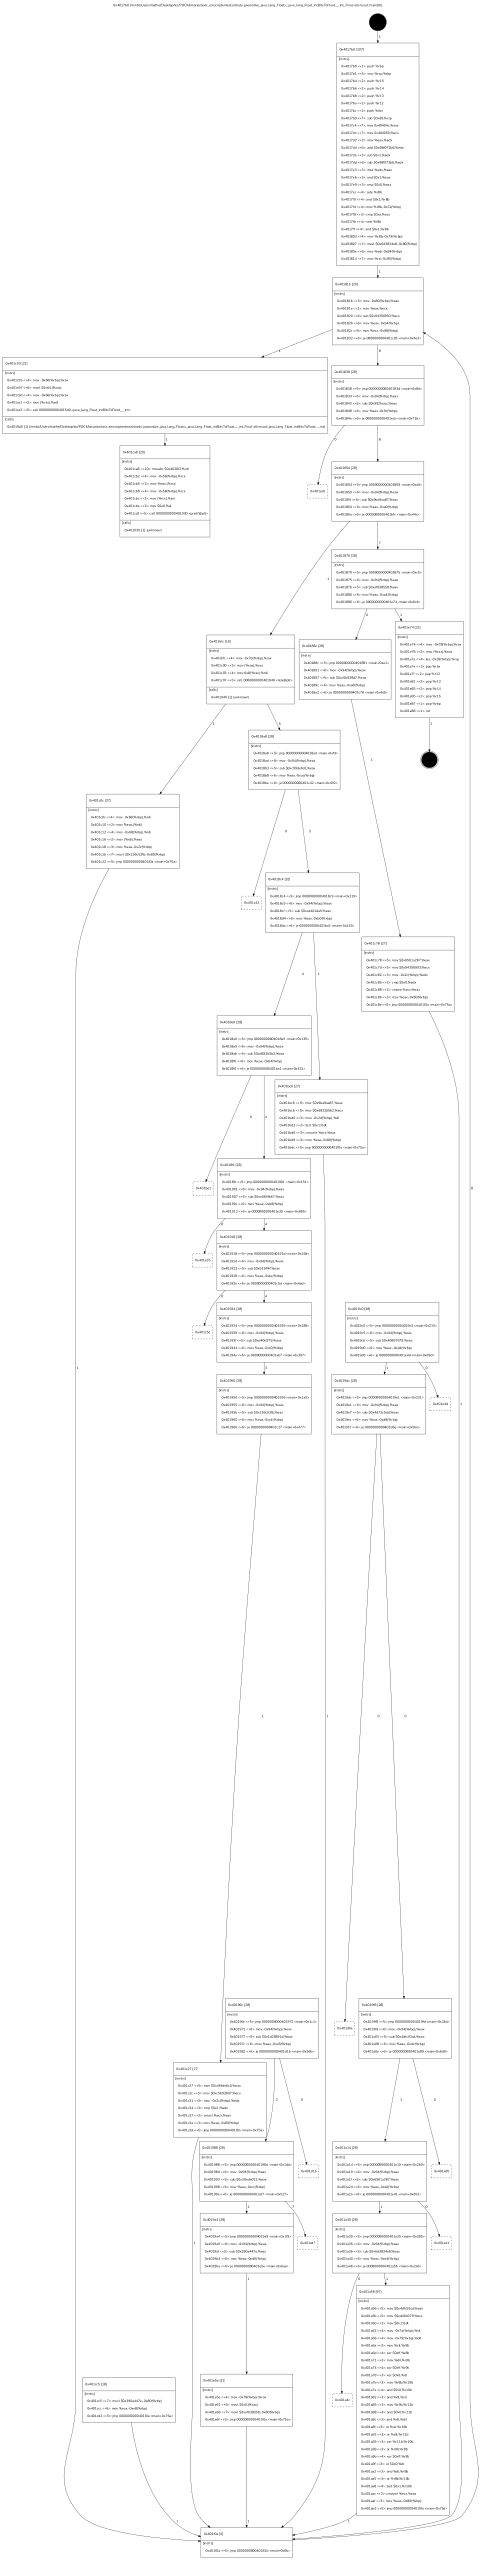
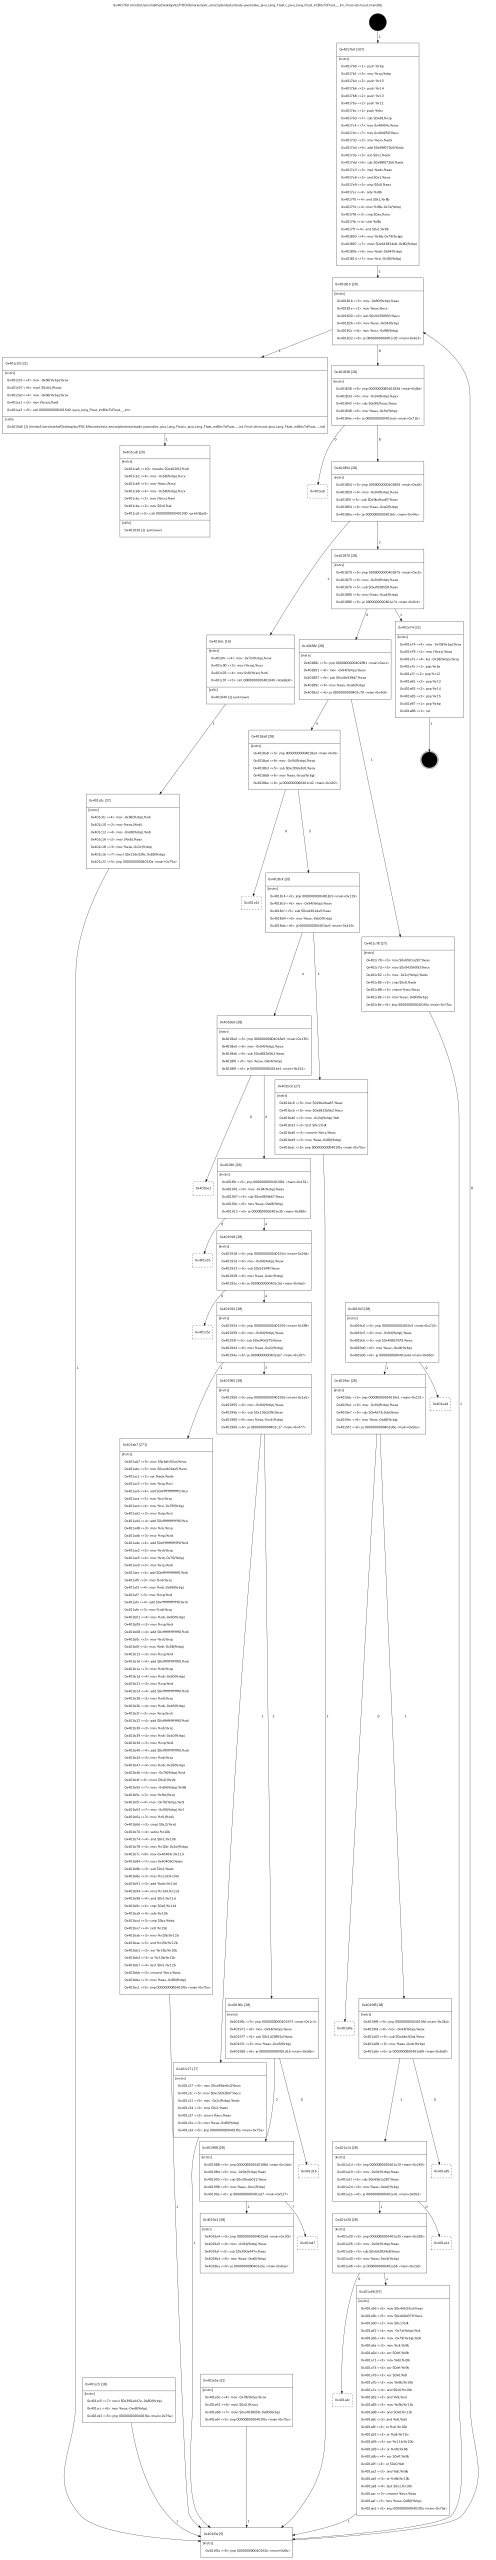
edge "0x401bfc [16]" -> "0x4018a8 [28]": now "0x40188c [28]" -> "0x4018a8 [28]"
edge "0x401950 [28]" -> "0x40196c [28]": added, label "2"
node "0x401ab7 [271]": added
edge "0x4019dc [28]" -> "0x4019f8 [28]": label " 0" -> " 1"
edge "0x4019a4 [28]" -> "0x401e5e [22]": removed, label "1"
